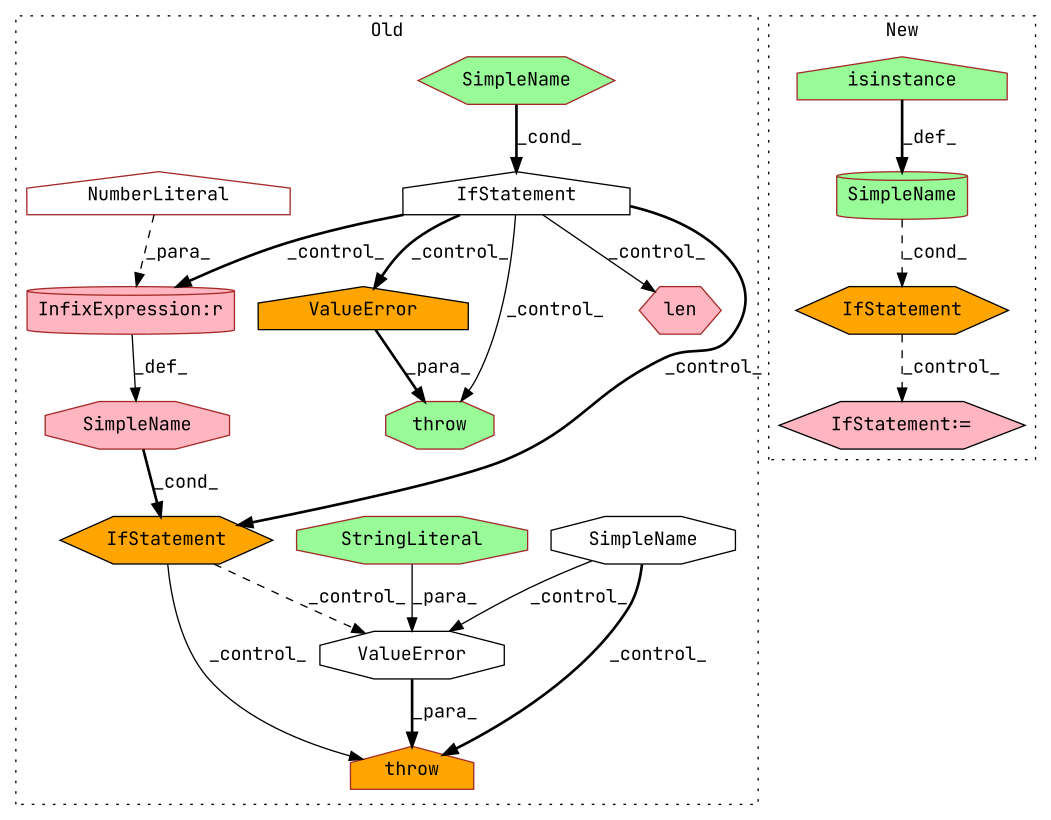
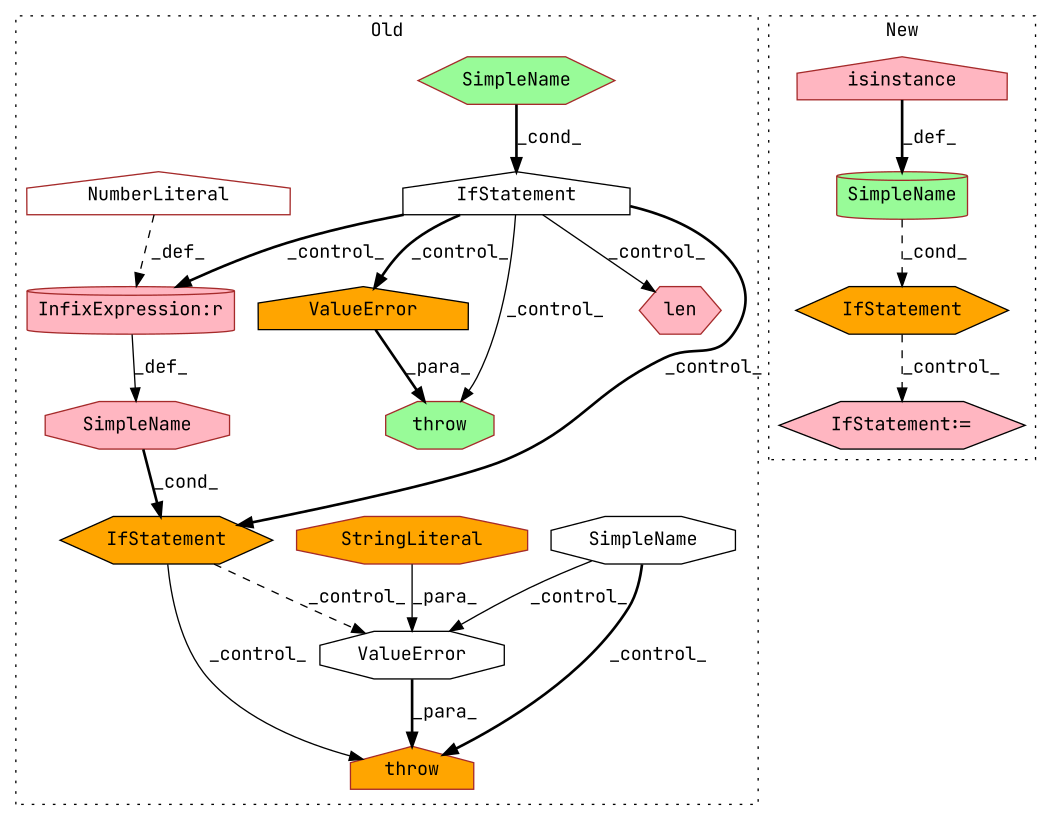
node "isinstance": fillcolor palegreen -> lightpink
edge "NumberLiteral" -> "InfixExpression:r": label "_para_" -> "_def_"
node "StringLiteral": fillcolor palegreen -> orange
